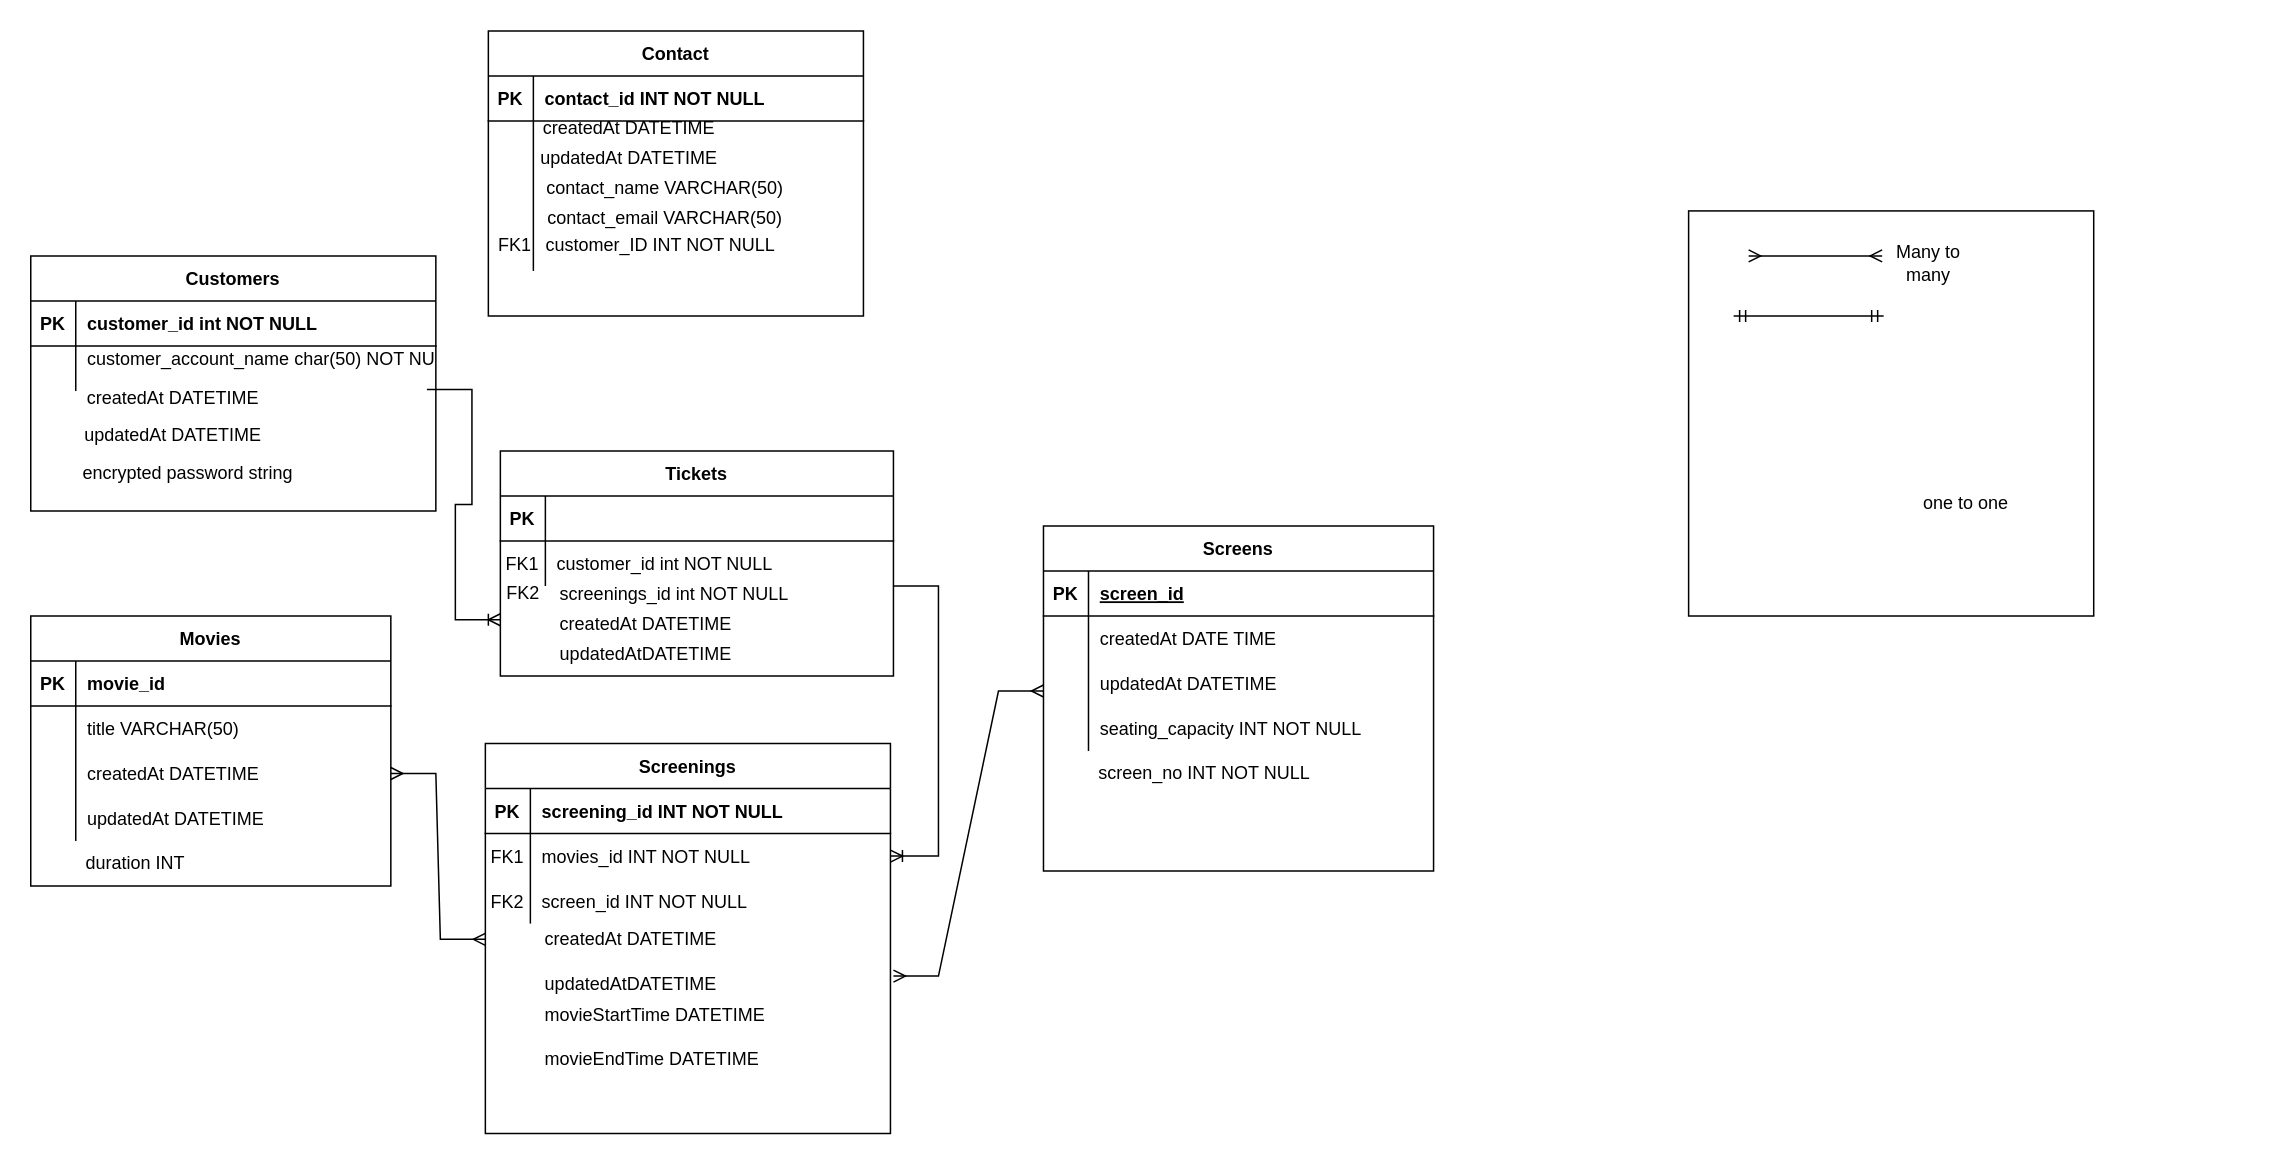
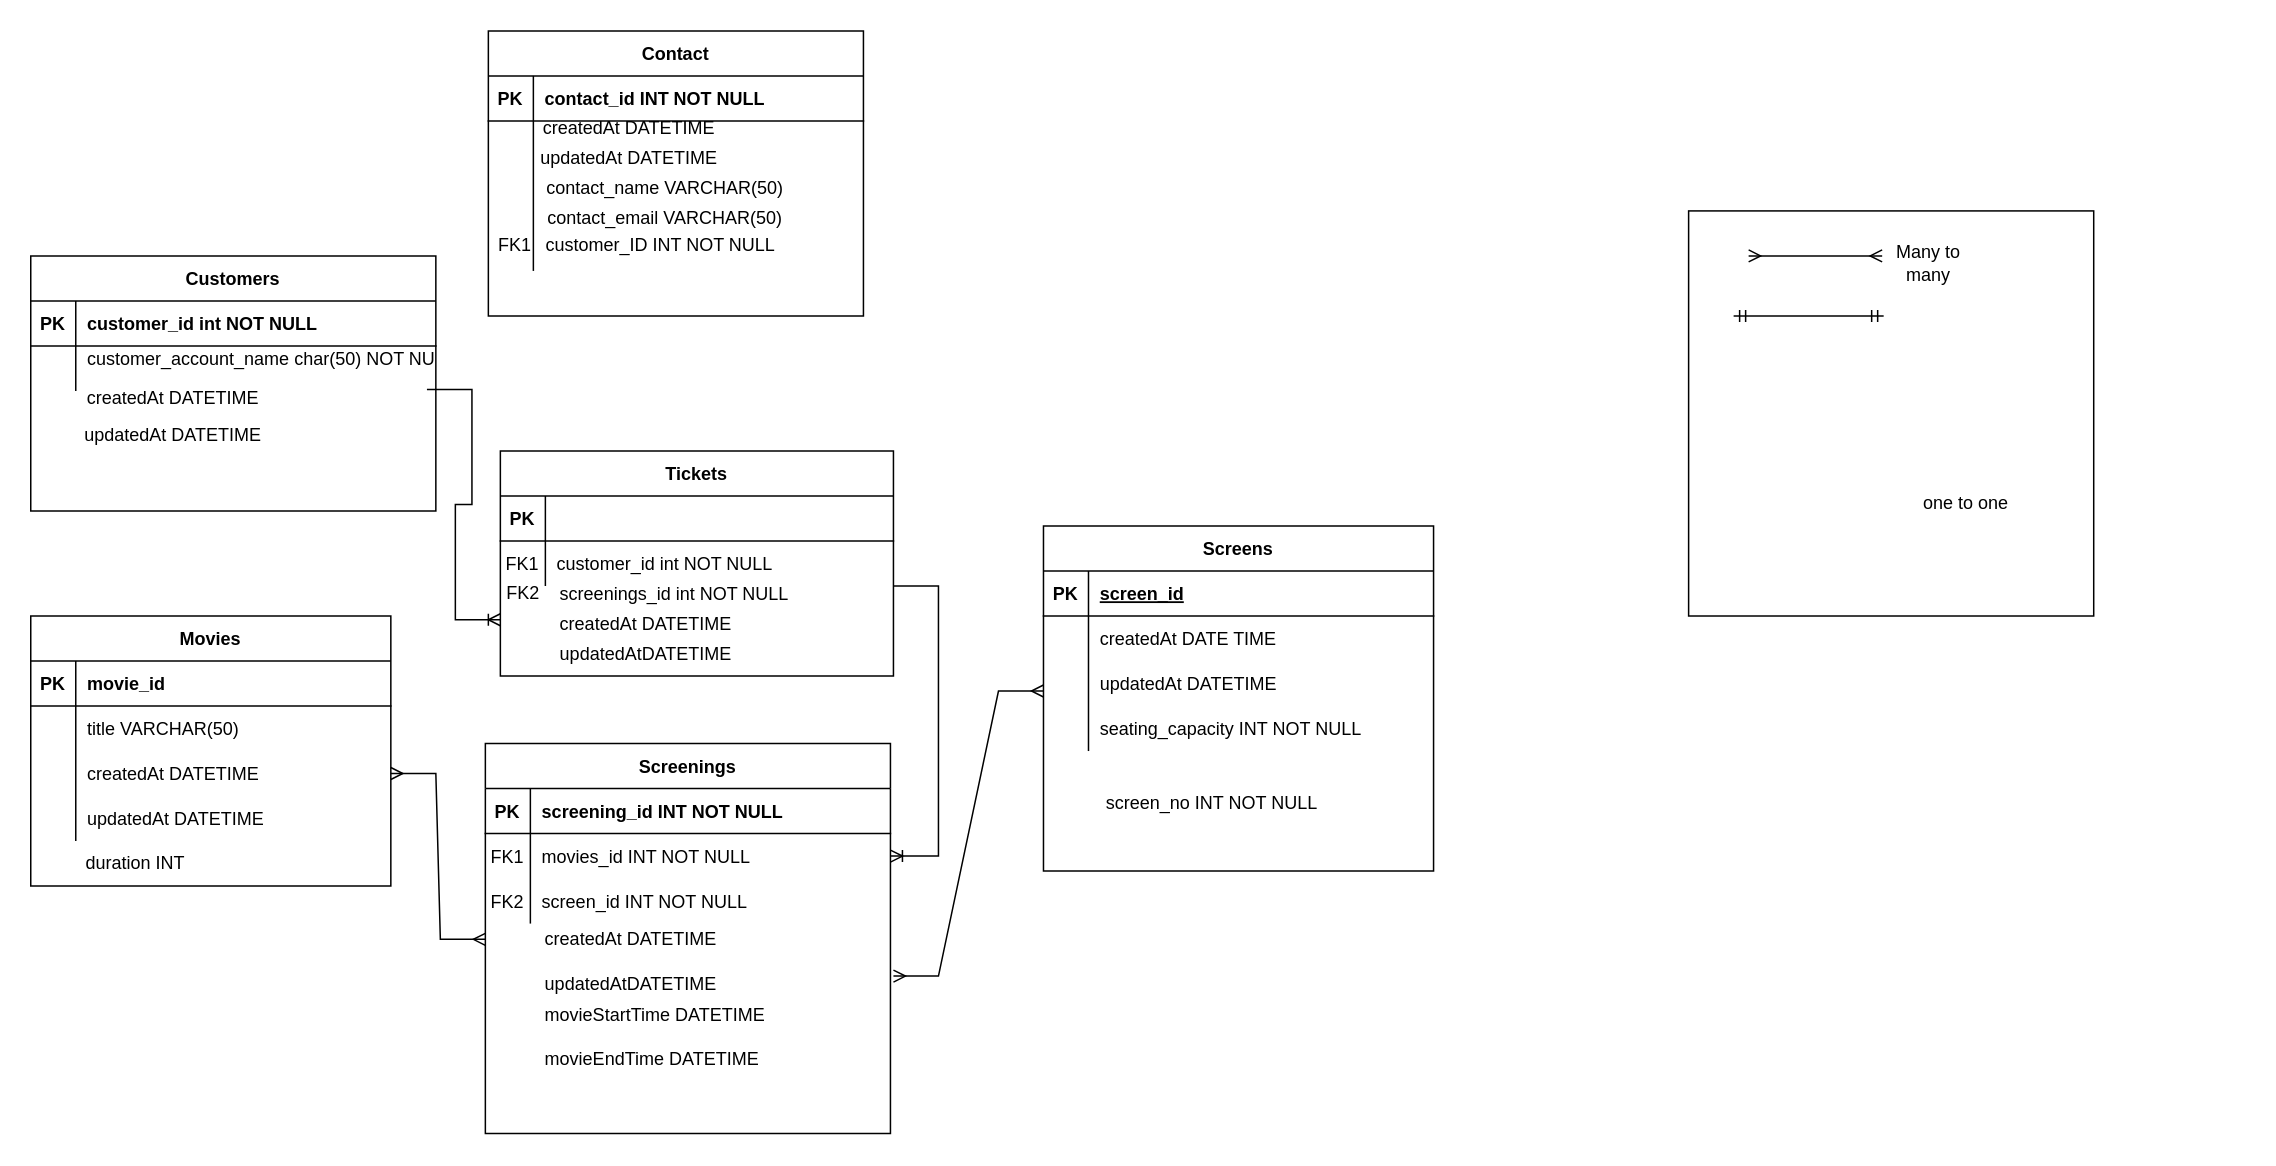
node "encrypted password string": removed
node "screen_no INT NOT NULL": moved (1205, 773) -> (1212, 803)
